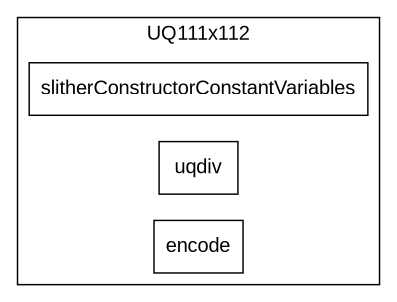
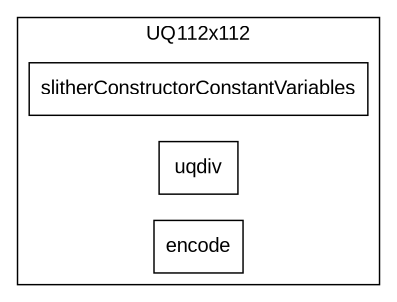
cluster "UQ111x112": label "UQ111x112" -> "UQ112x112"
